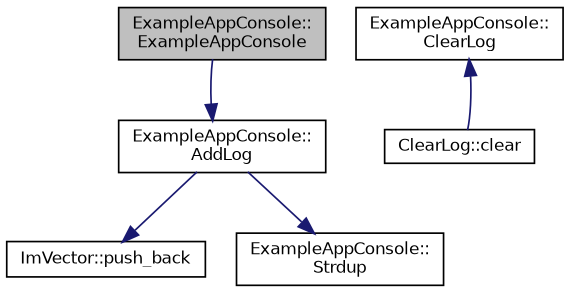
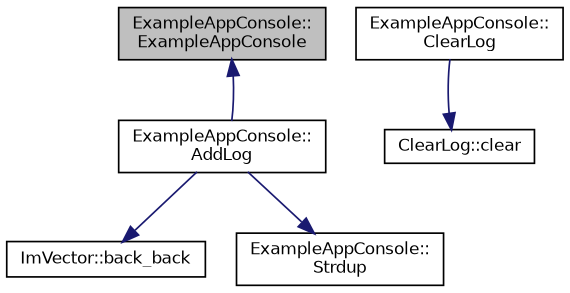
edge "ExampleAppConsole:: ExampleAppConsole" -> "ExampleAppConsole:: AddLog": reversed
edge "ClearLog::clear" -> "ExampleAppConsole:: ClearLog": reversed
node "ImVector::push_back": label "ImVector::push_back" -> "ImVector::back_back"
